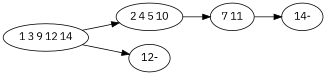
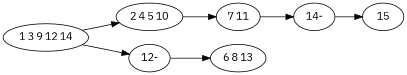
node "15": added
node "6 8 13": added
